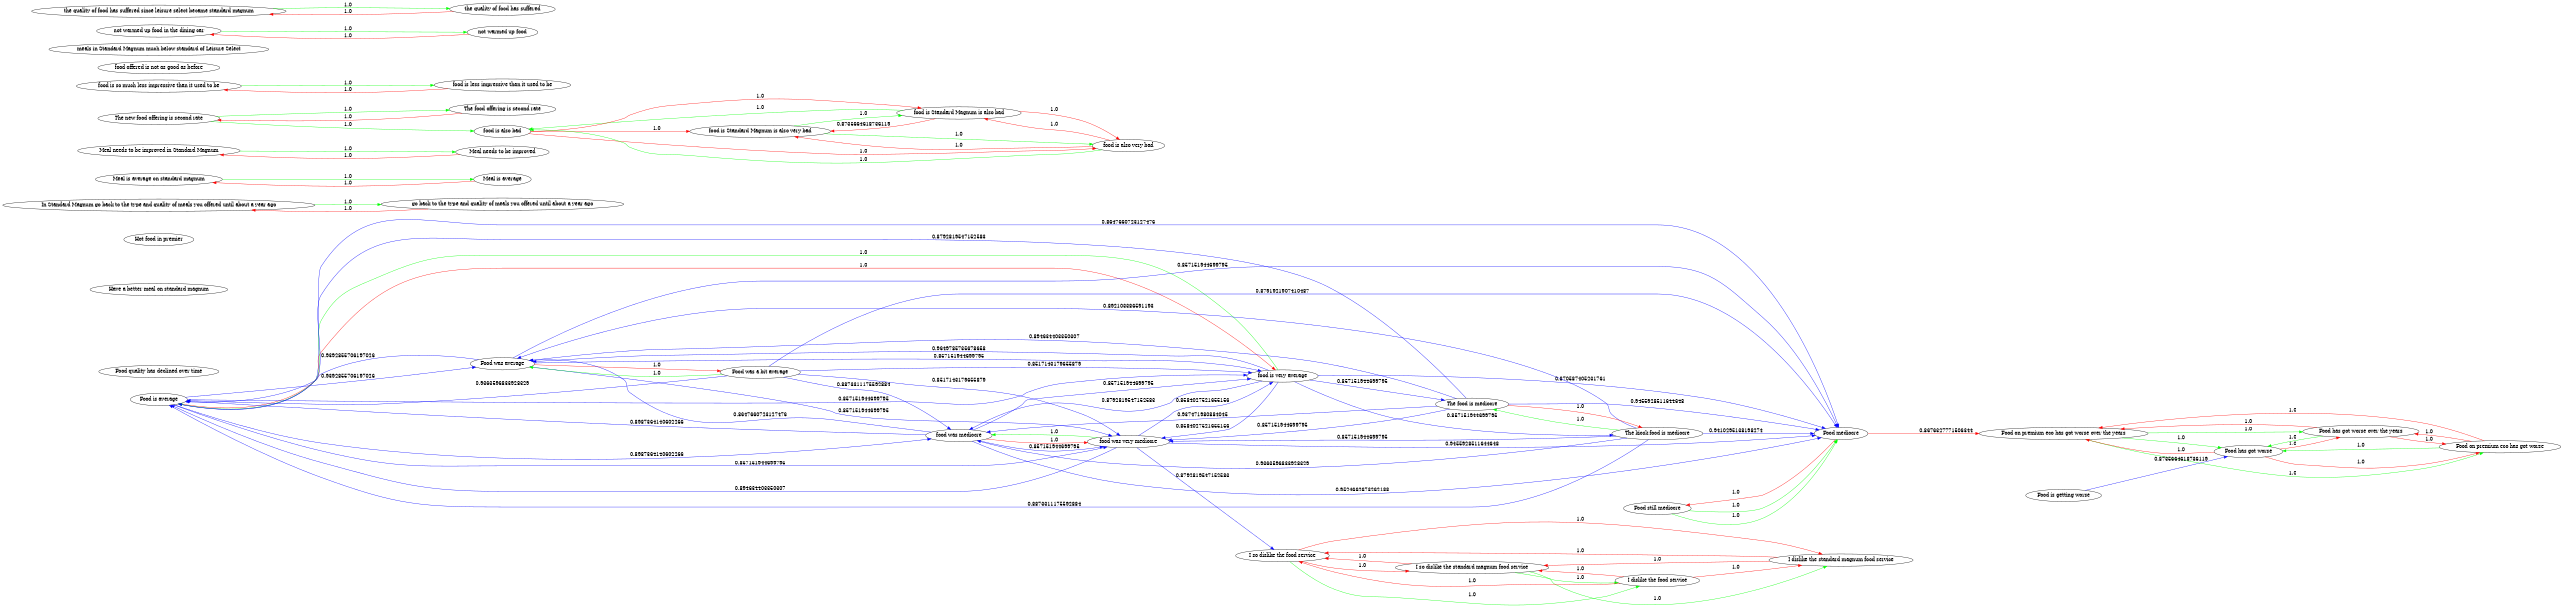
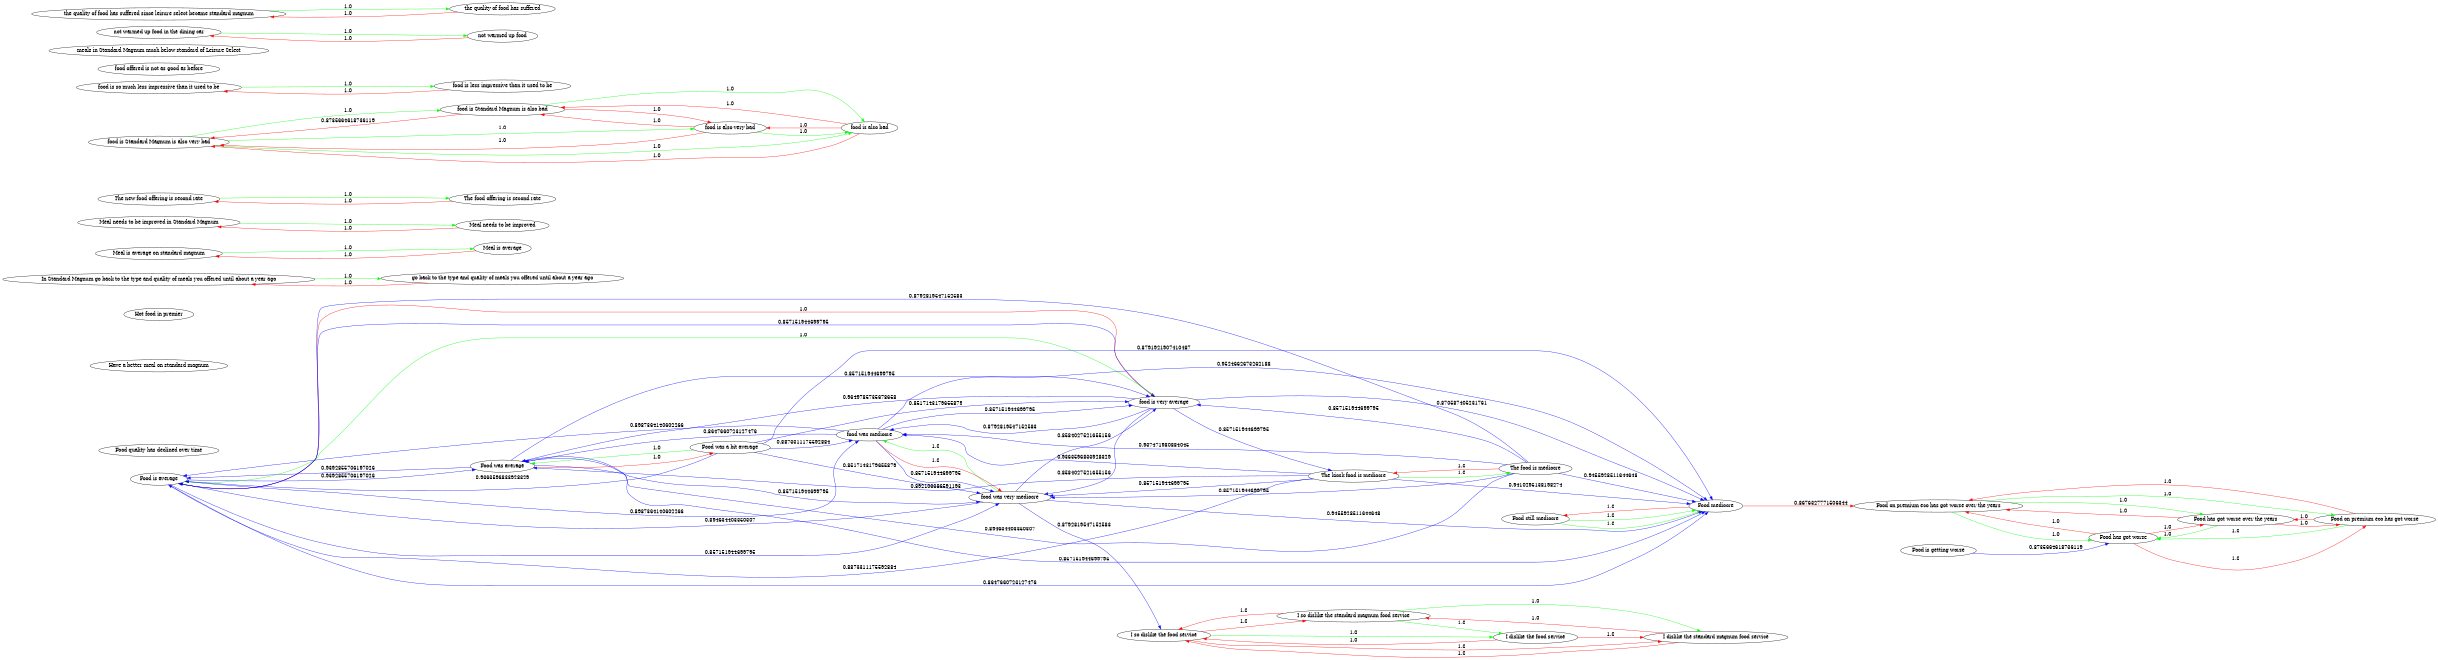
edge "The new food offering is second rate" -> "food is also bad": now "food is Standard Magnum is also very bad" -> "food is also bad"
edge "food is very average" -> "The food is mediocre": reversed
edge "I dislike the food service" -> "I so dislike the standard magnum food service": removed, label "1.0"
